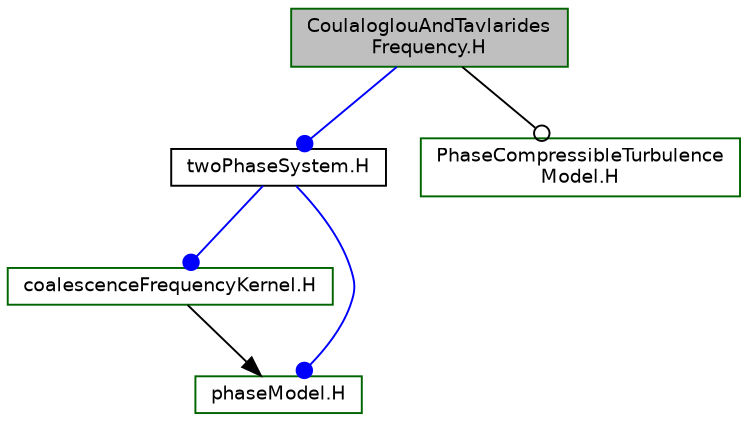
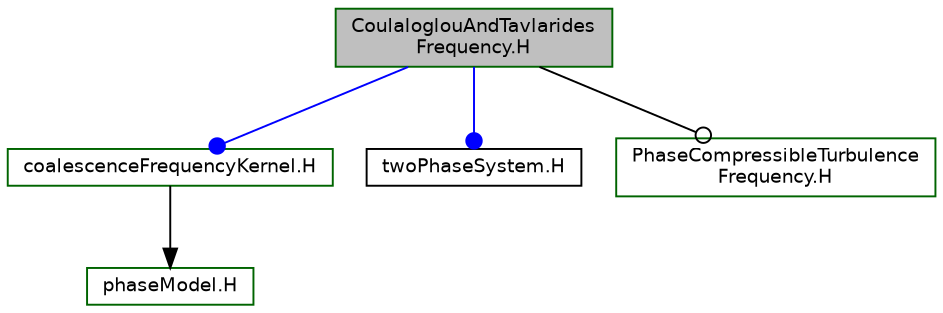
node "PhaseCompressibleTurbulence Model.H": label "PhaseCompressibleTurbulence Model.H" -> "PhaseCompressibleTurbulence Frequency.H"
edge "twoPhaseSystem.H" -> "coalescenceFrequencyKernel.H": now "CoulaloglouAndTavlarides Frequency.H" -> "coalescenceFrequencyKernel.H"
edge "twoPhaseSystem.H" -> "phaseModel.H": removed
